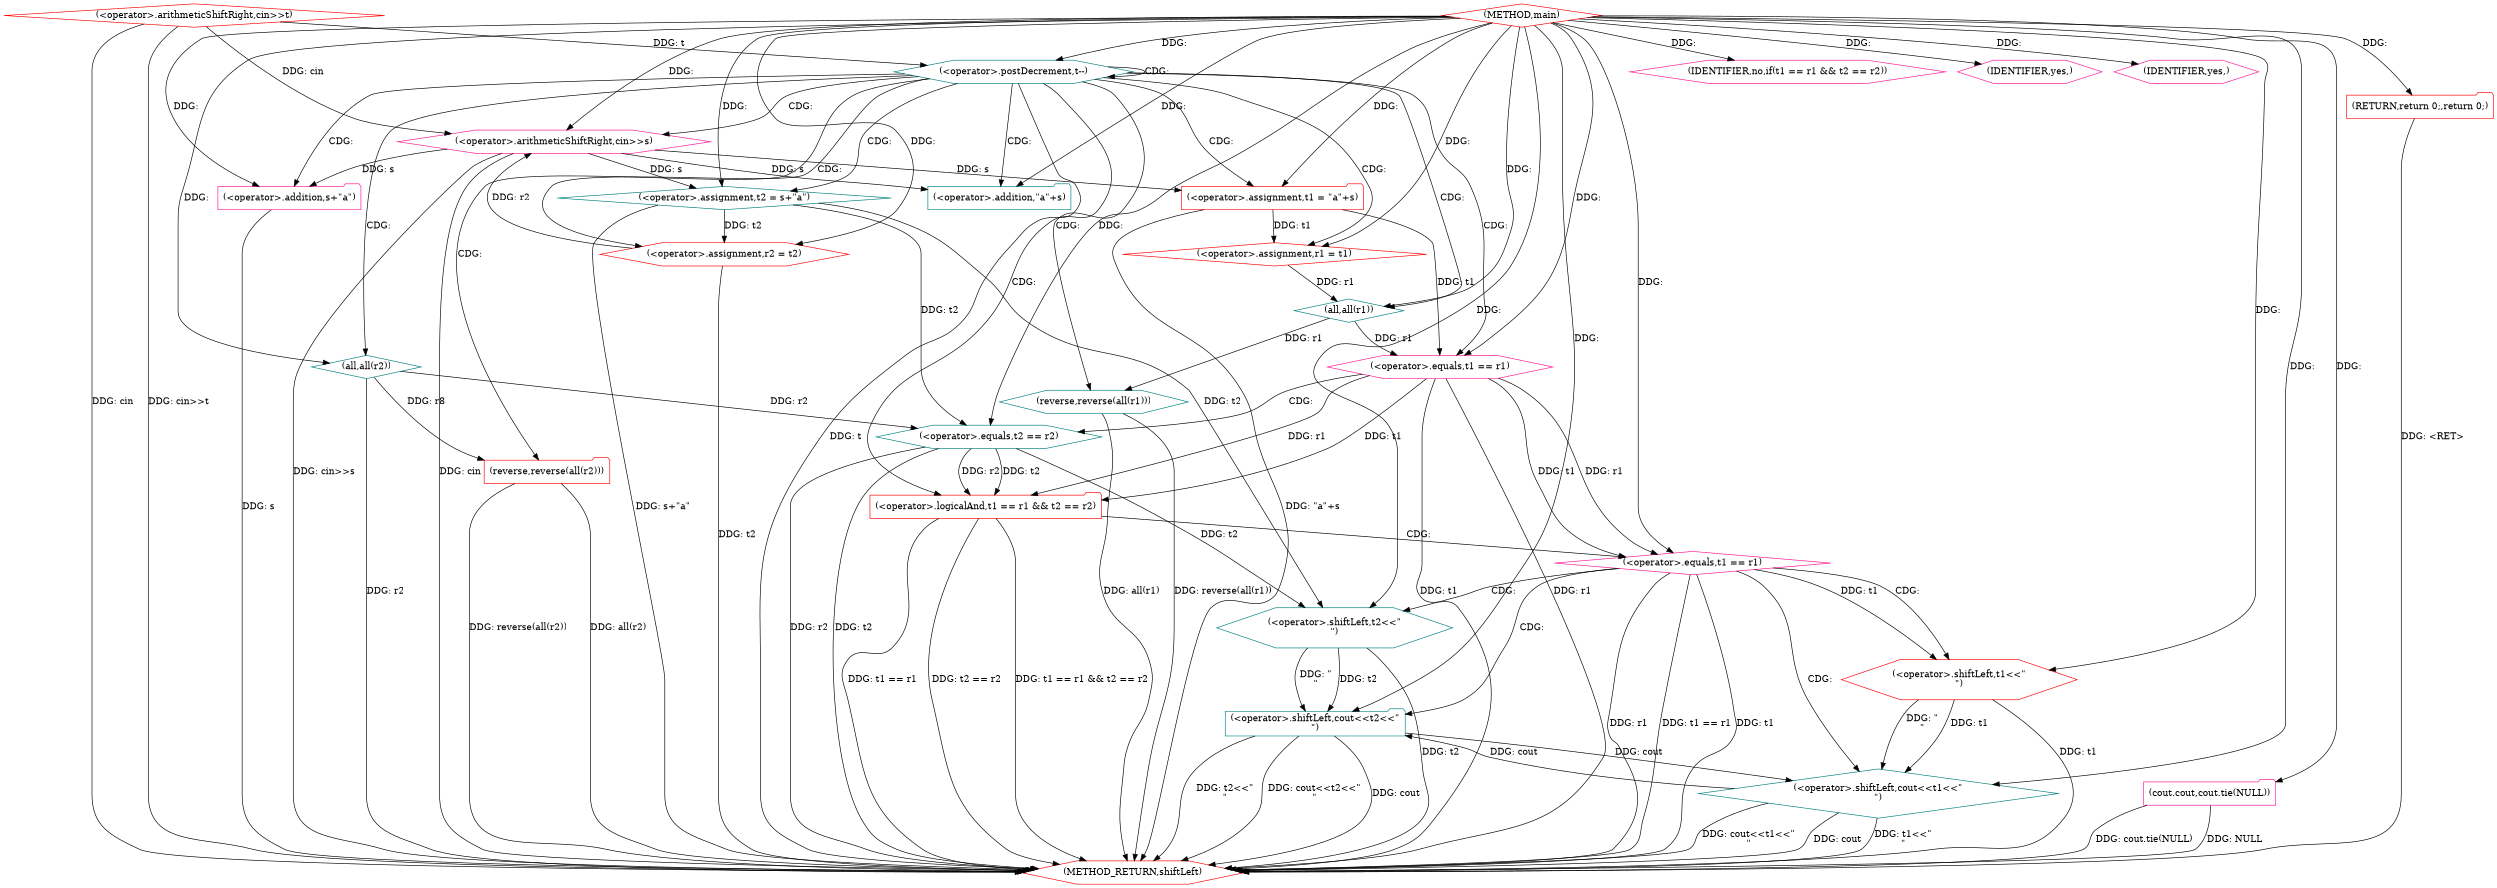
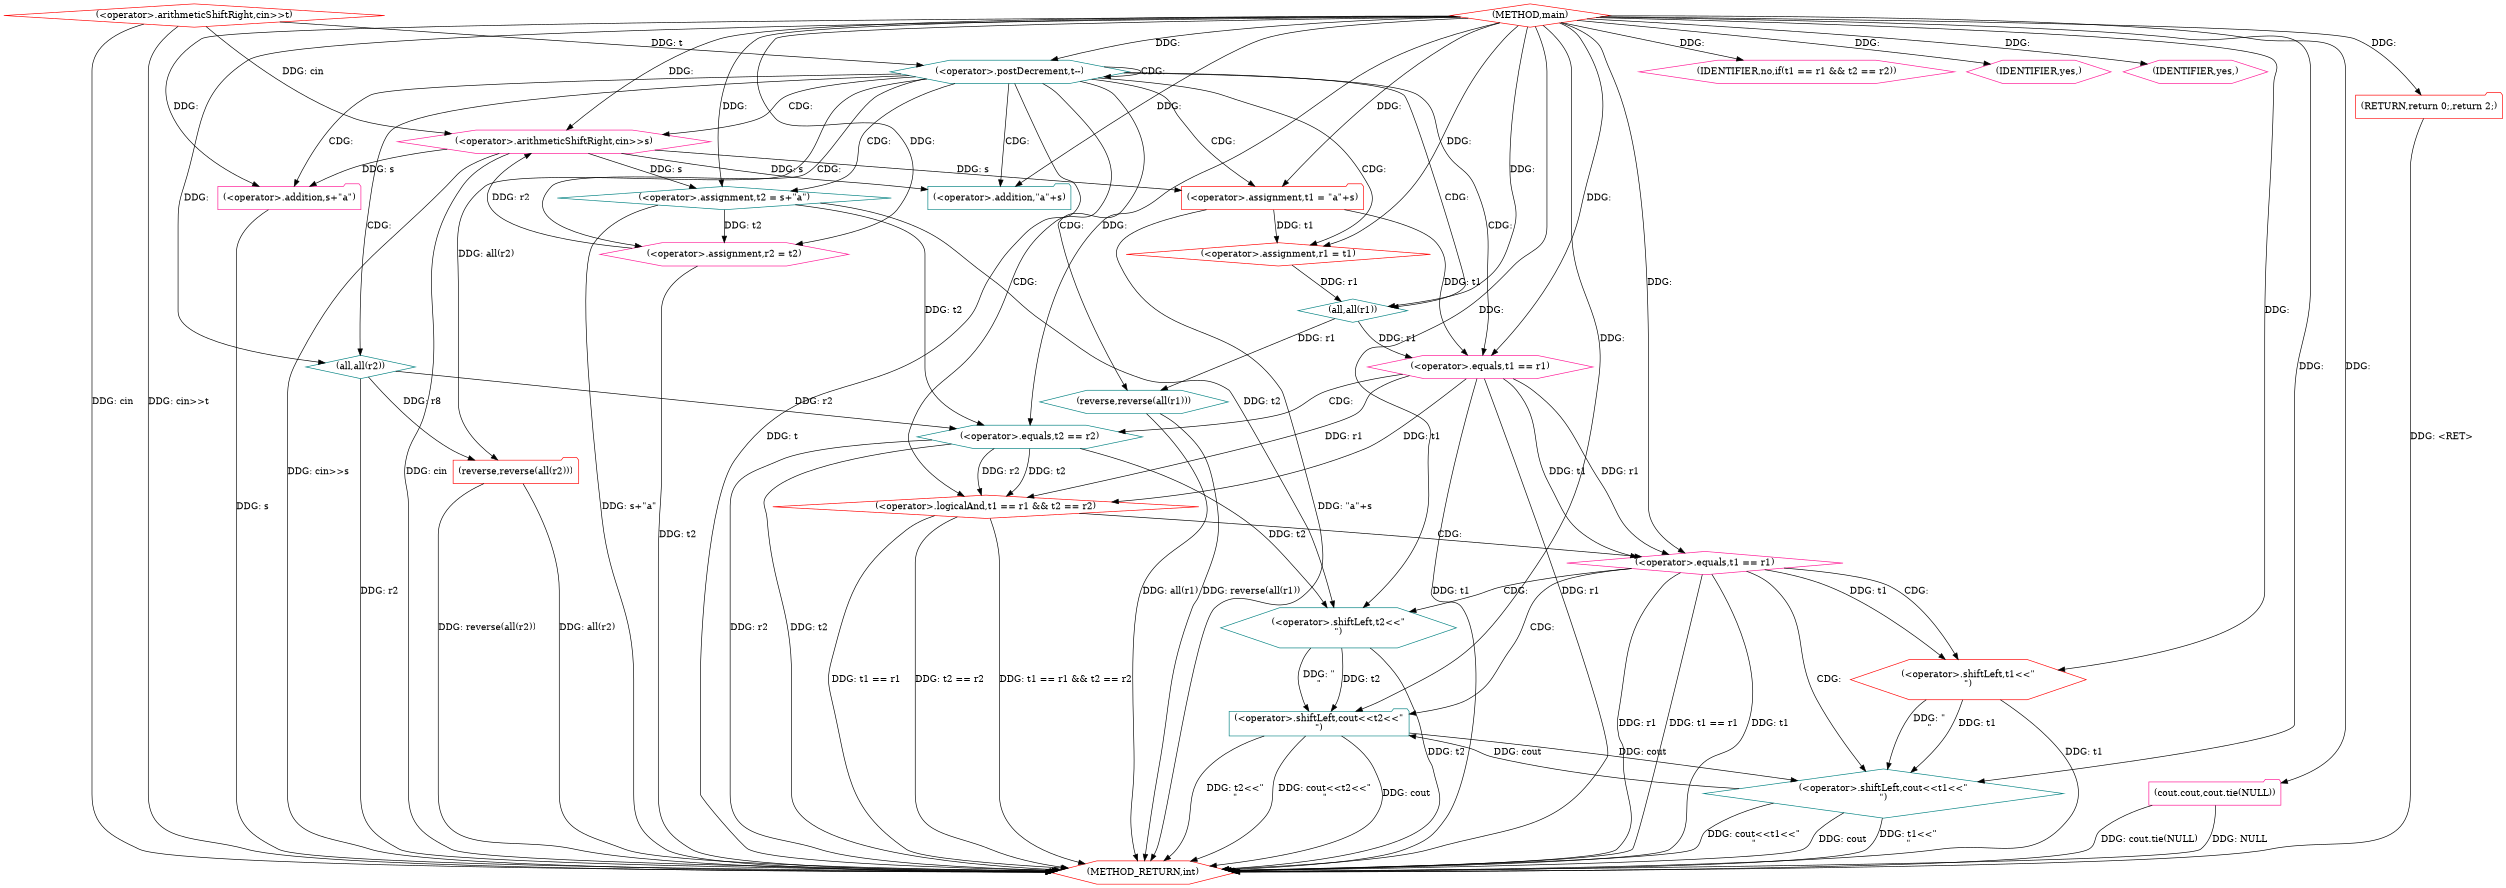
node "(RETURN,return 0;,return 0;)": label "(RETURN,return 0;,return 0;)" -> "(RETURN,return 0;,return 2;)"
edge "(<operator>.postDecrement,t--)" -> "(reverse,reverse(all(r2)))": label "CDG: " -> "DDG: all(r2)"
node "(<operator>.assignment,r2 = t2)": color red -> deeppink
node "(<operator>.logicalAnd,t1 == r1 && t2 == r2)": shape folder -> diamond
node "(METHOD_RETURN,shiftLeft)": label "(METHOD_RETURN,shiftLeft)" -> "(METHOD_RETURN,int)"
